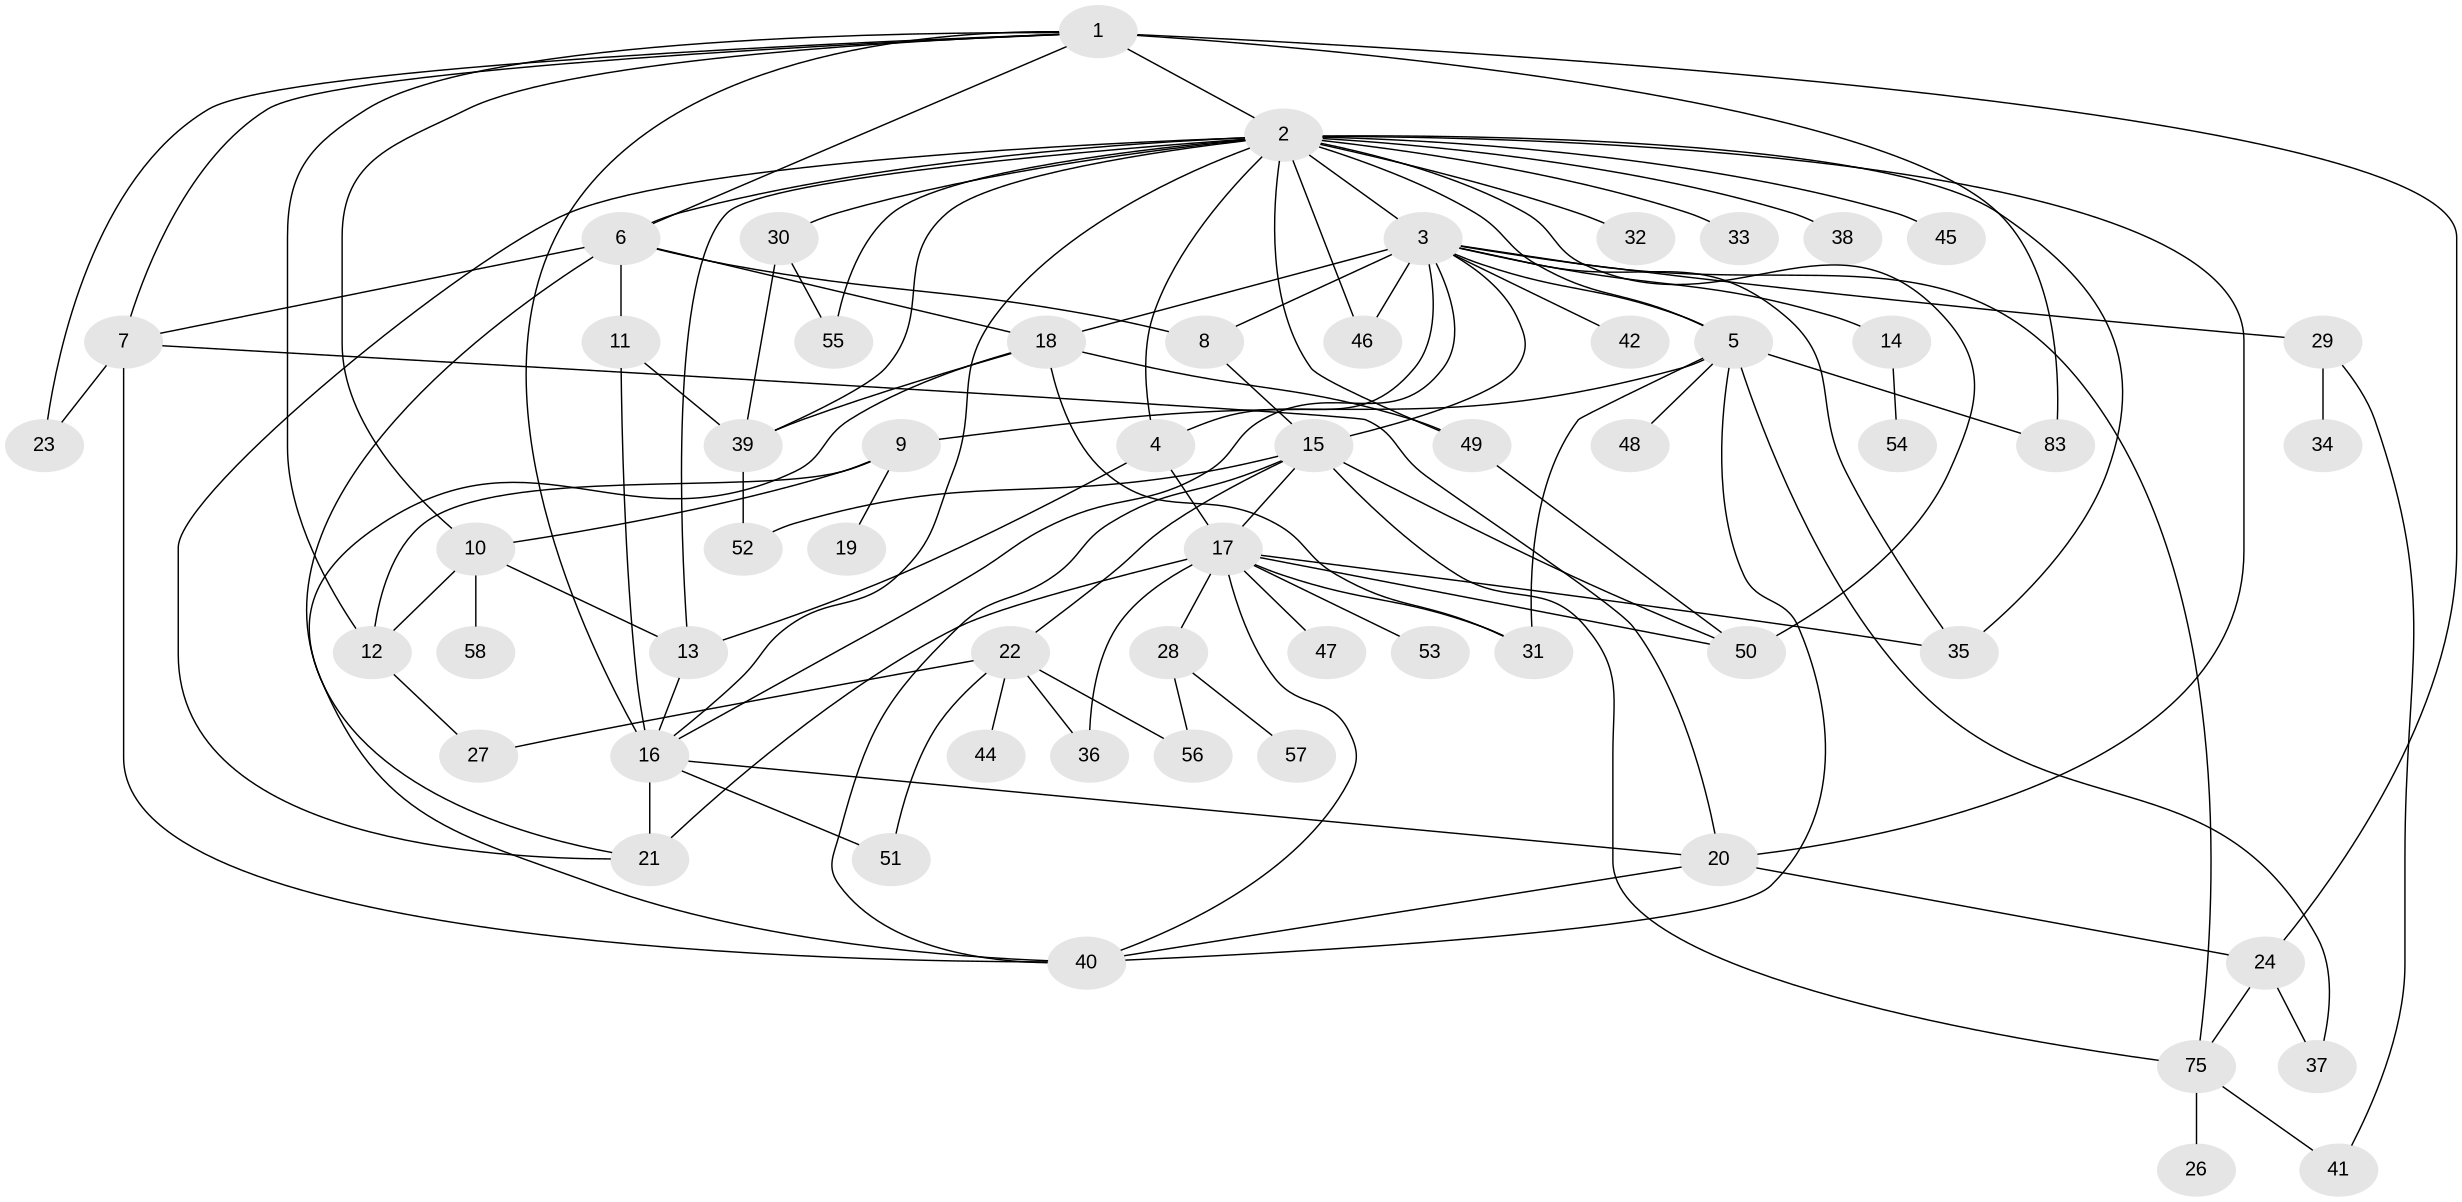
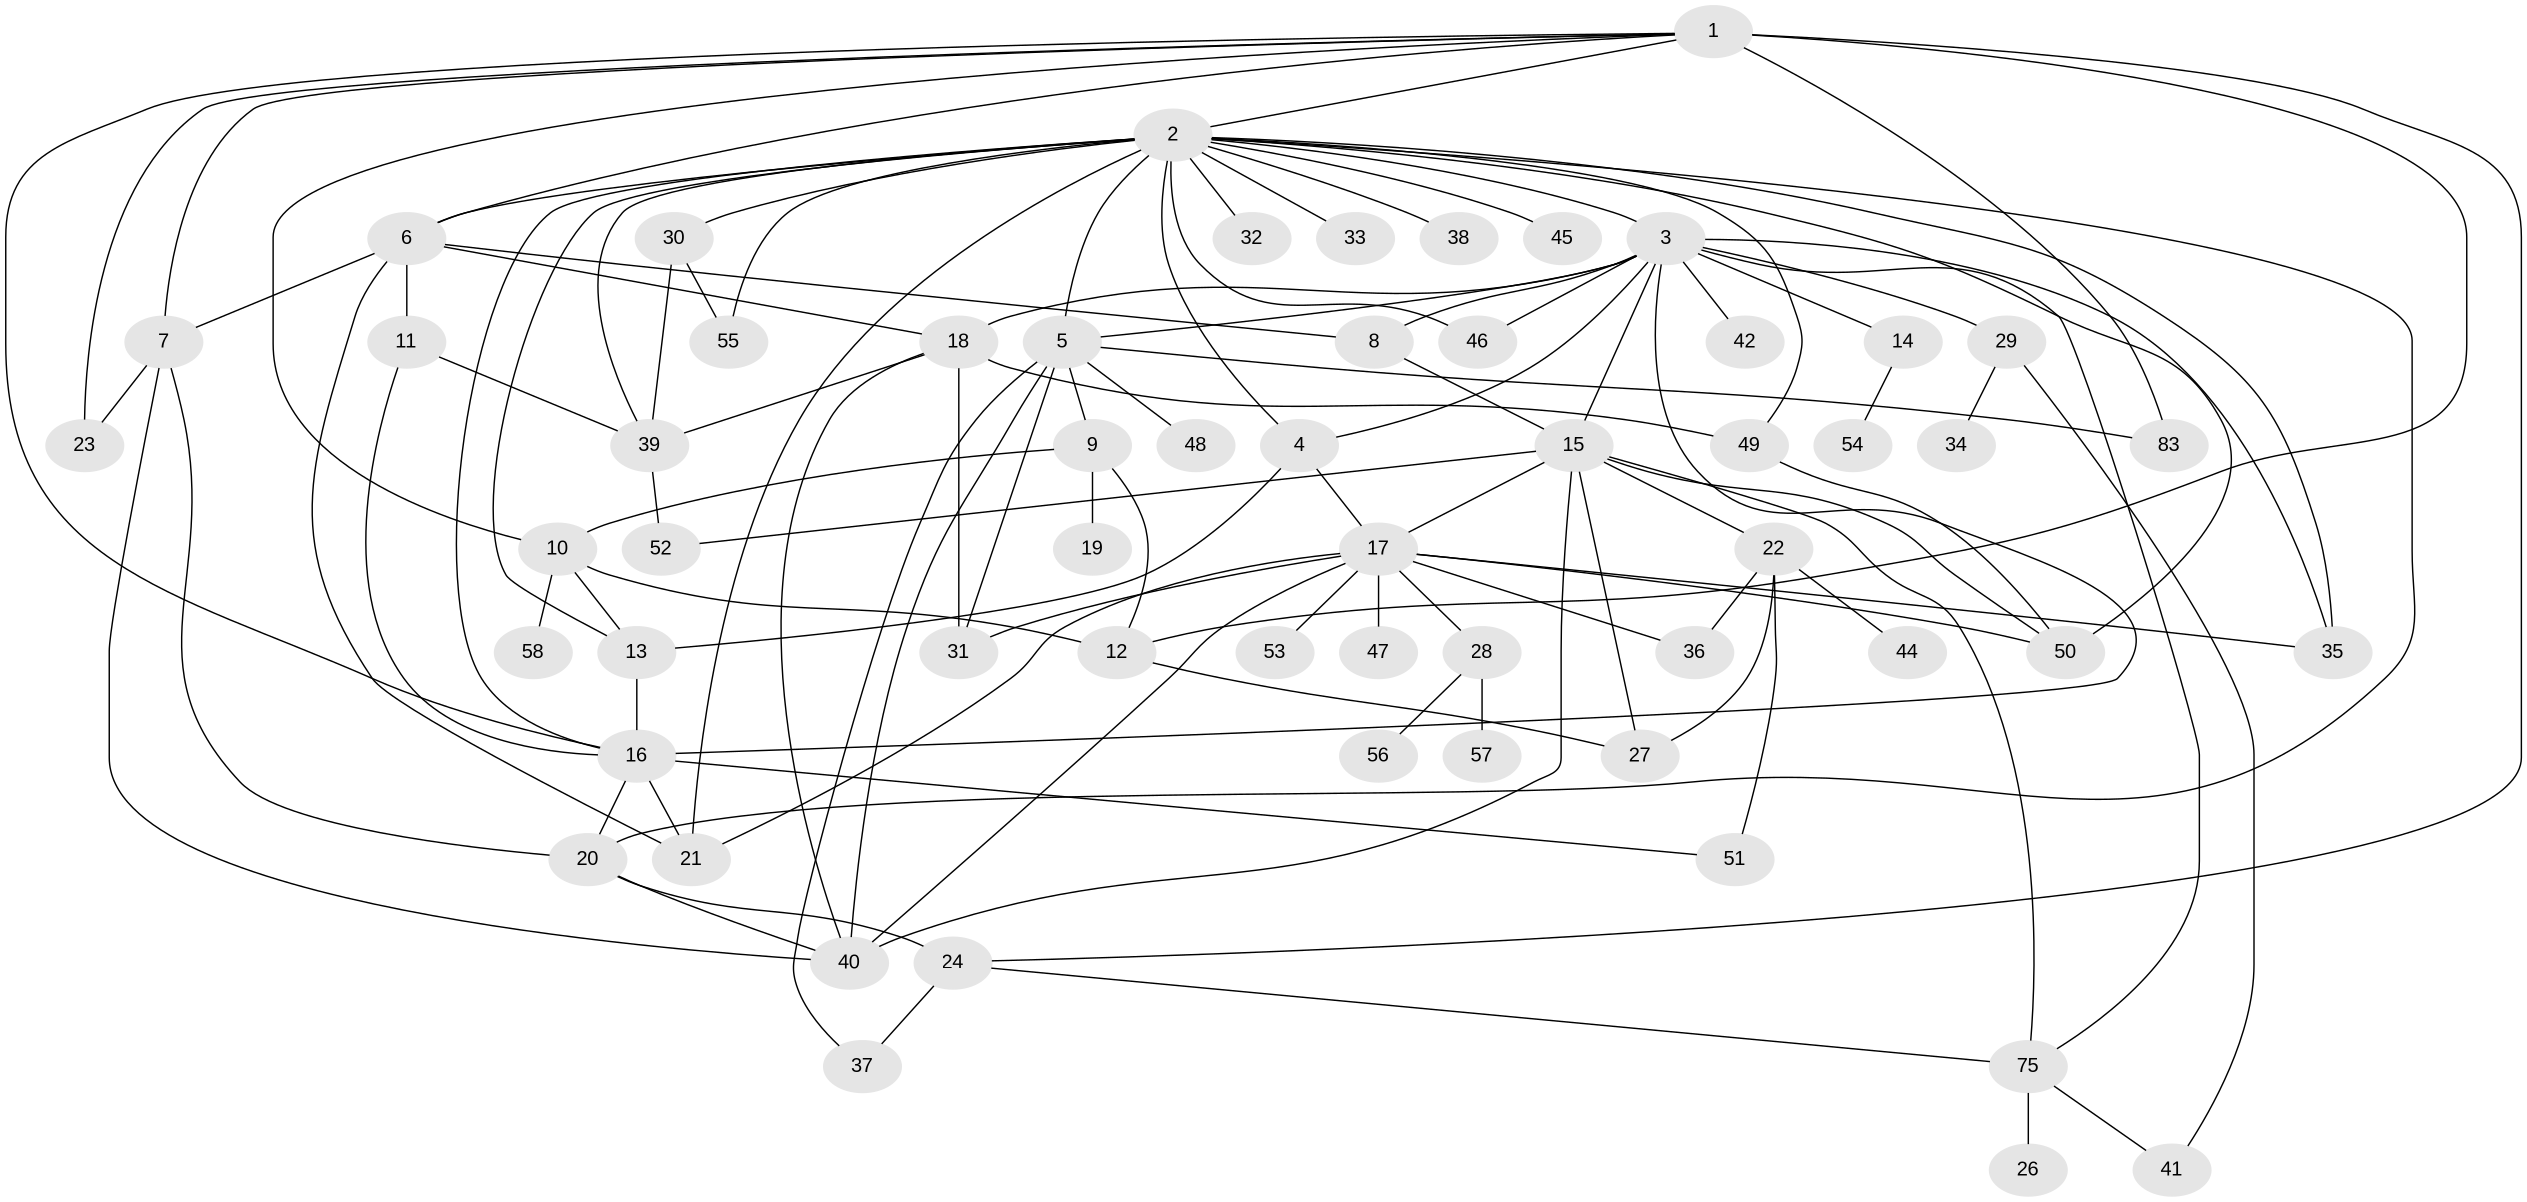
edge "15" -- "27": added
edge "22" -- "56": removed
